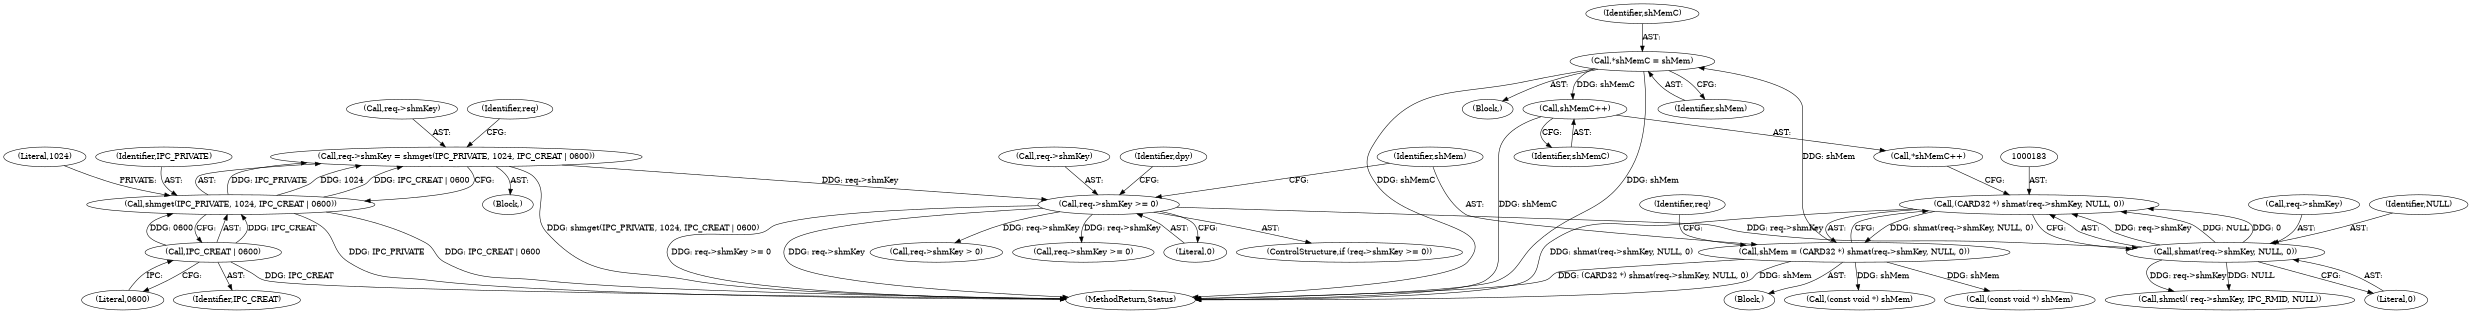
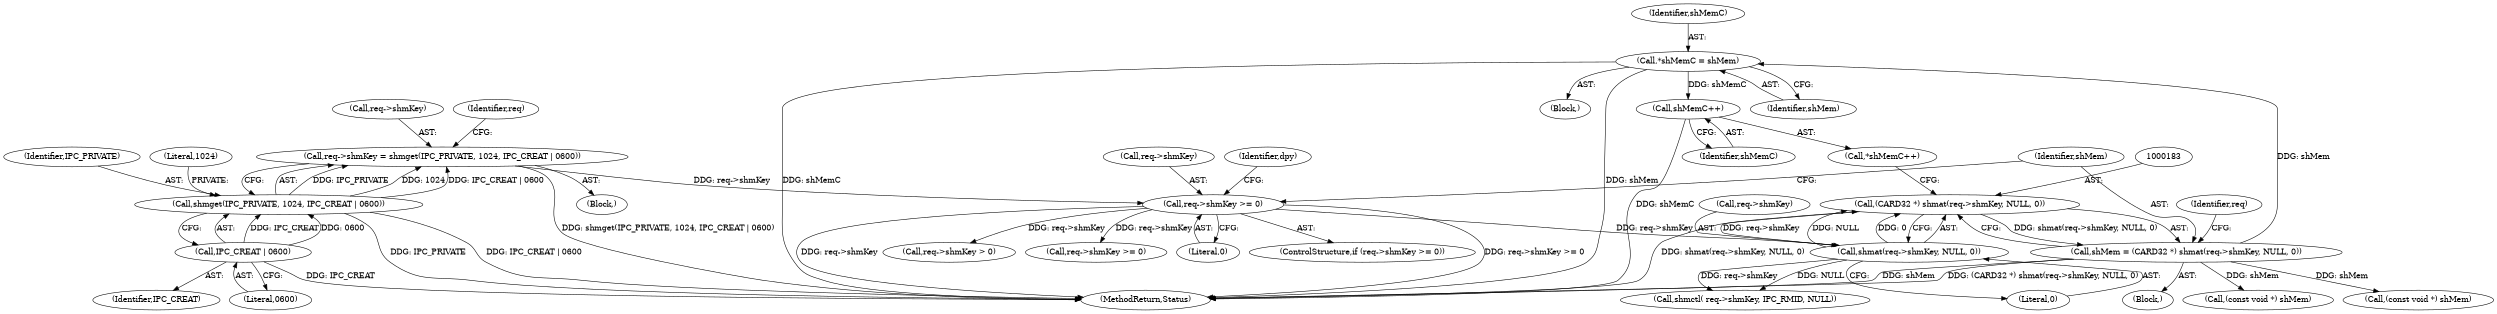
node "(Identifier,NULL)": removed
edge "(Literal,0600)" -> "(Call,IPC_CREAT | 0600)": label "IPC: " -> "AST: "
